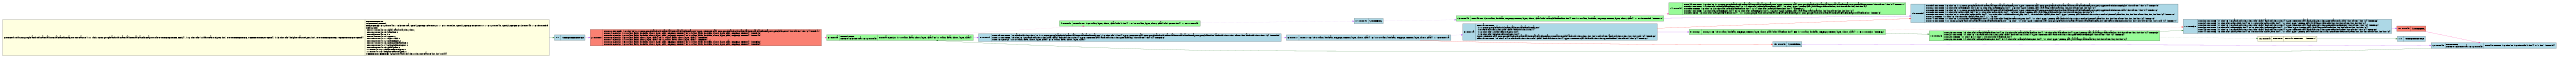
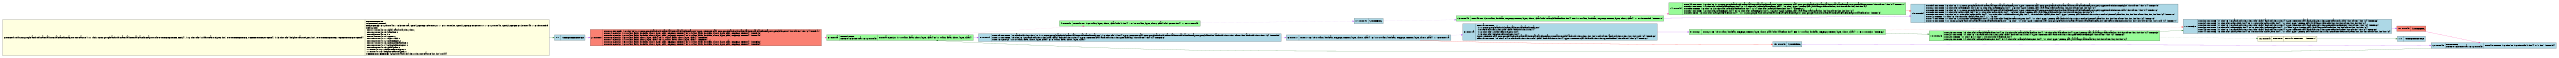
edge "8: 0x001a" -> "15: 0x005d": now "14: 0x004d" -> "15: 0x005d"
